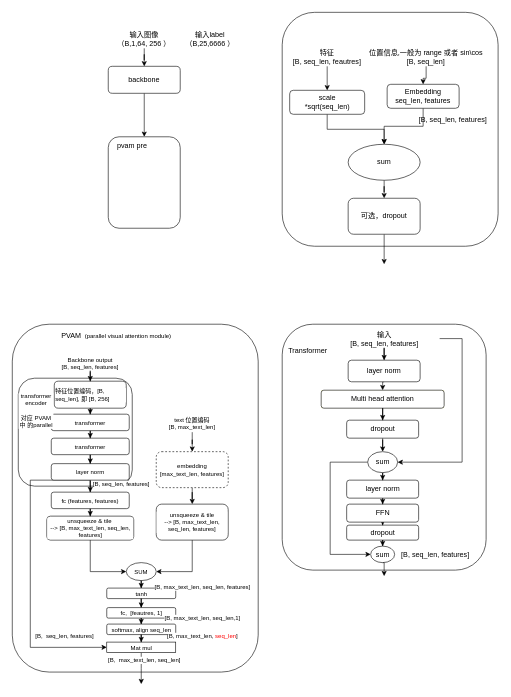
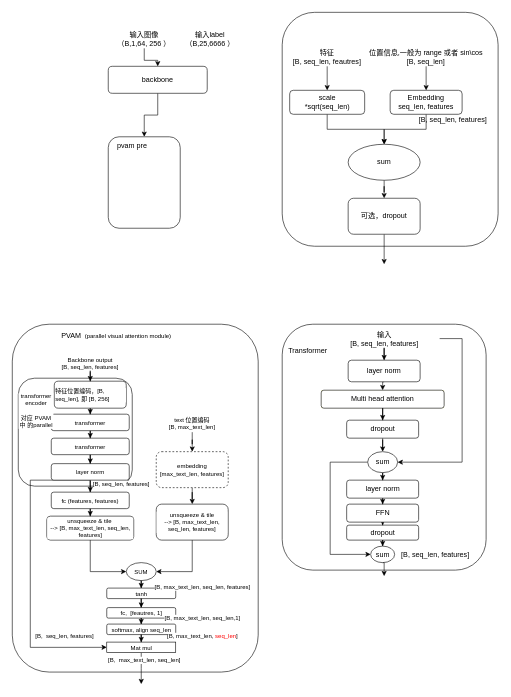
node "backbone": size 72x27 -> 99x27
node "Embedding seq_len, features": moved (423, 96) -> (426, 102)
